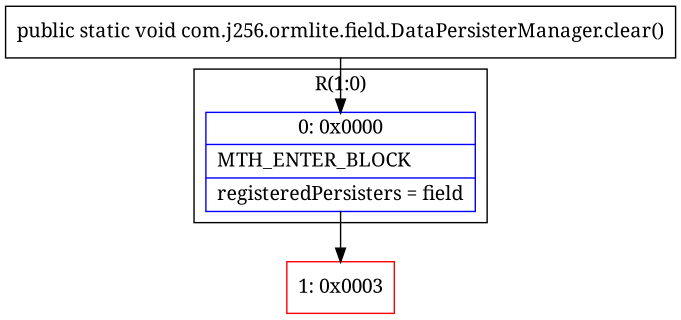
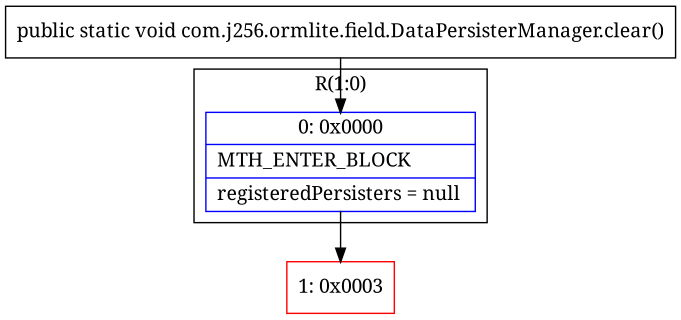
node "0: 0x0000": text "registeredPersisters = field" -> "registeredPersisters = null"
